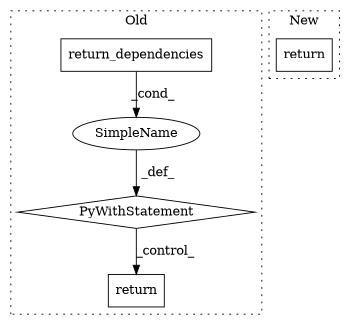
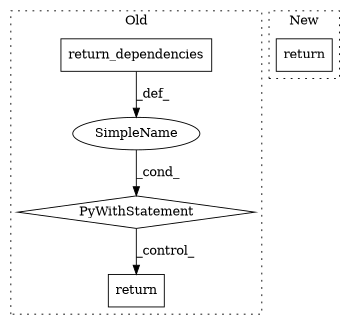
edge "return_dependencies" -> "SimpleName": label "_cond_" -> "_def_"
edge "SimpleName" -> "PyWithStatement": label "_def_" -> "_cond_"
